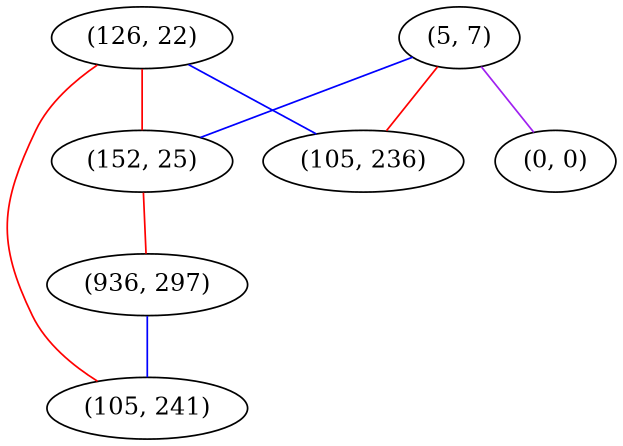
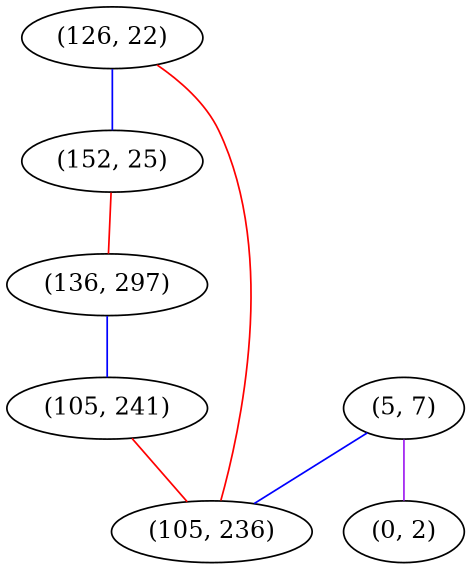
edge "(5, 7)" -- "(152, 25)": removed
edge "(126, 22)" -- "(105, 236)": color blue -> red
edge "(5, 7)" -- "(105, 236)": color red -> blue
edge "(126, 22)" -- "(152, 25)": color red -> blue
node "(0, 0)": label "(0, 0)" -> "(0, 2)"
edge "(126, 22)" -- "(105, 241)": now "(105, 236)" -- "(105, 241)"
node "(936, 297)": label "(936, 297)" -> "(136, 297)"
